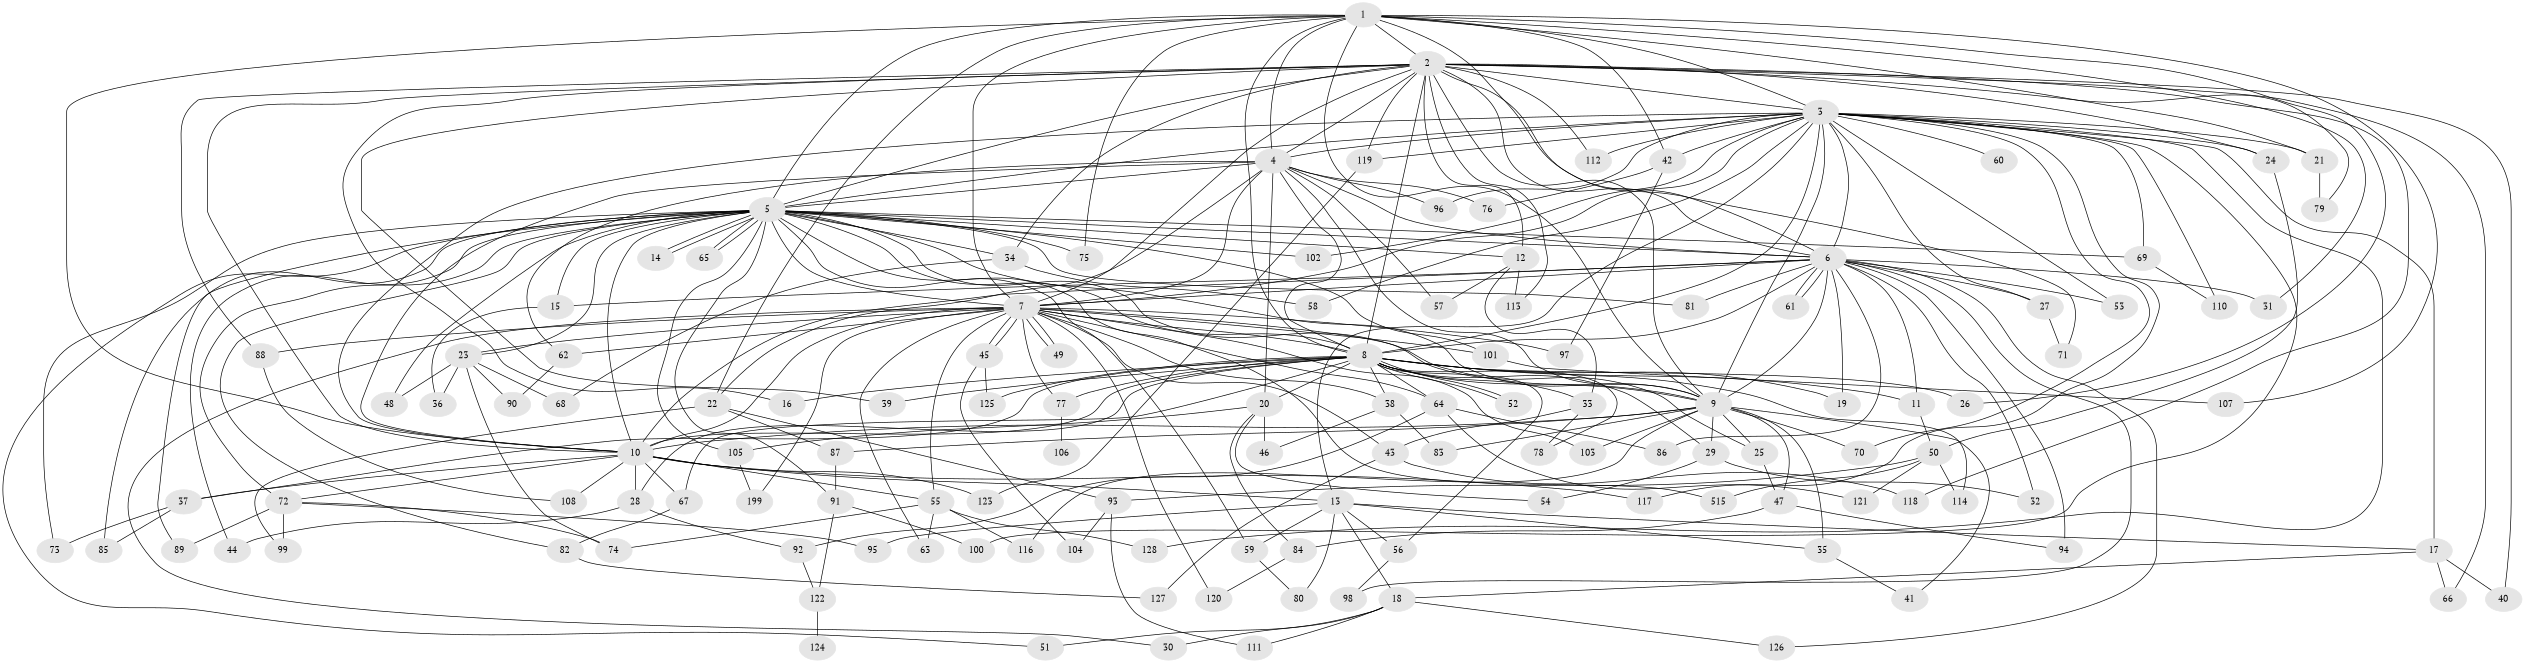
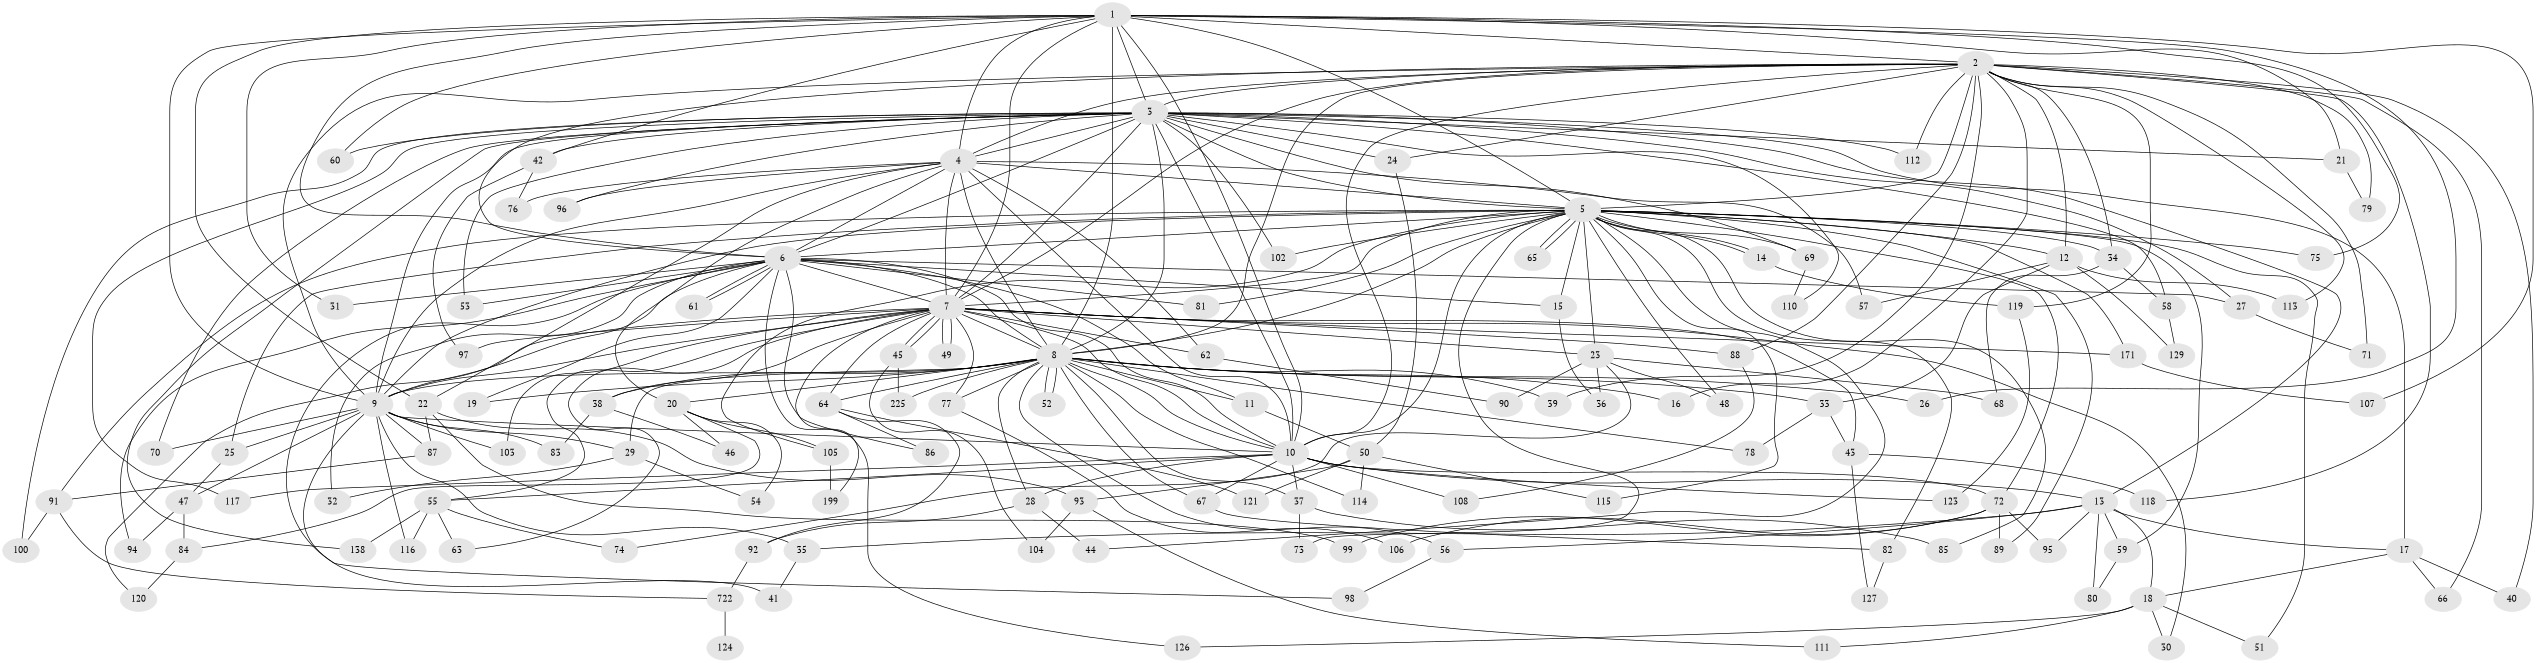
edge "1" -- "60": added
edge "3" -- "119": now "14" -- "119"
node "101": label "101" -> "171"
node "129": added
node "125": label "125" -> "225"
node "515": label "515" -> "115"
edge "72" -- "74": now "72" -- "106"
node "128": label "128" -> "138"
node "122": label "122" -> "722"
